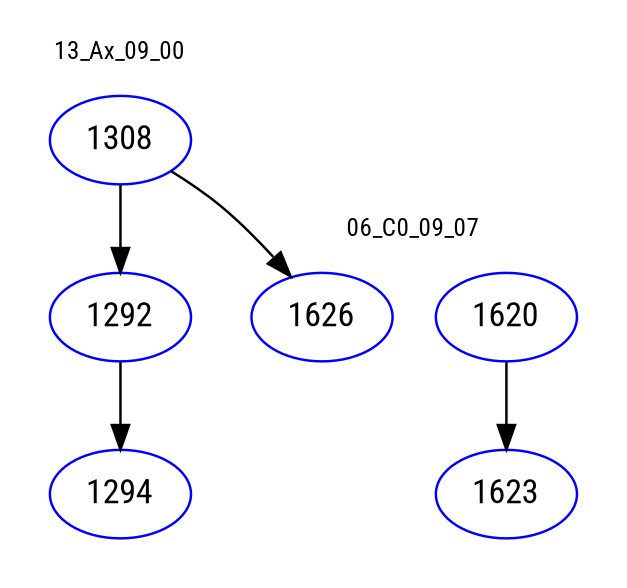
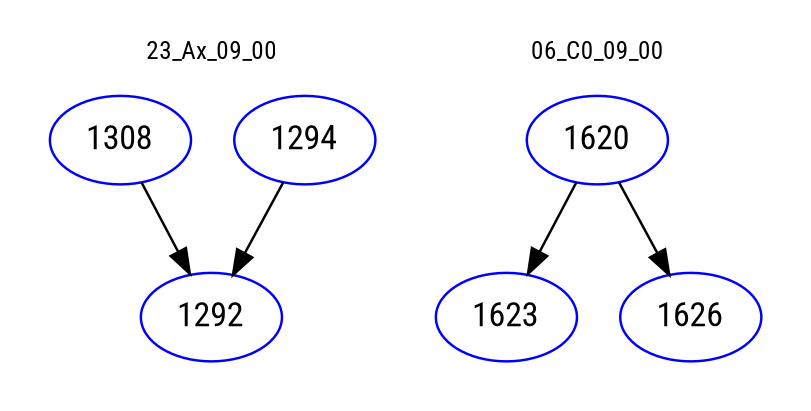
cluster "13_Ax_09_00": label "13_Ax_09_00" -> "23_Ax_09_00"
cluster "06_C0_09_07": label "06_C0_09_07" -> "06_C0_09_00"
edge "1308" -> "1626": now "1620" -> "1626"
edge "1292" -> "1294": reversed
